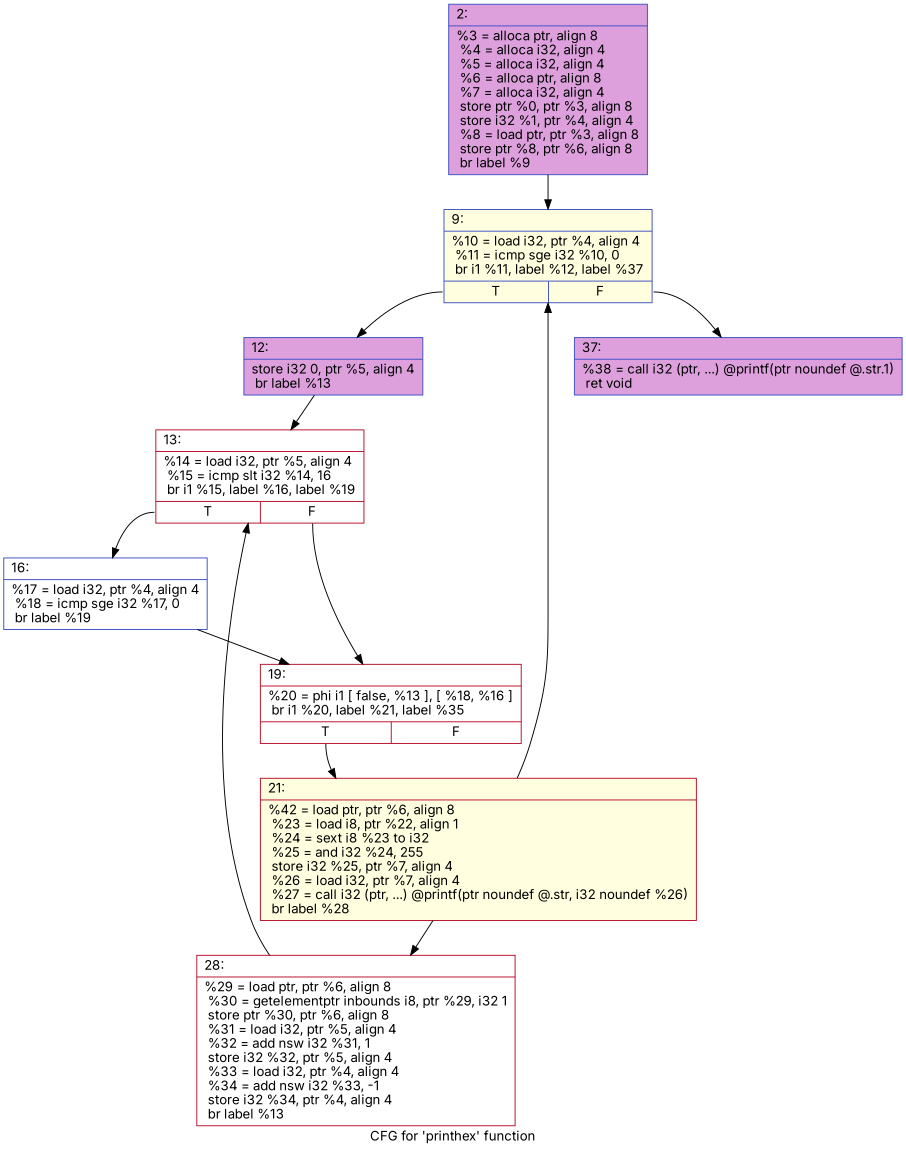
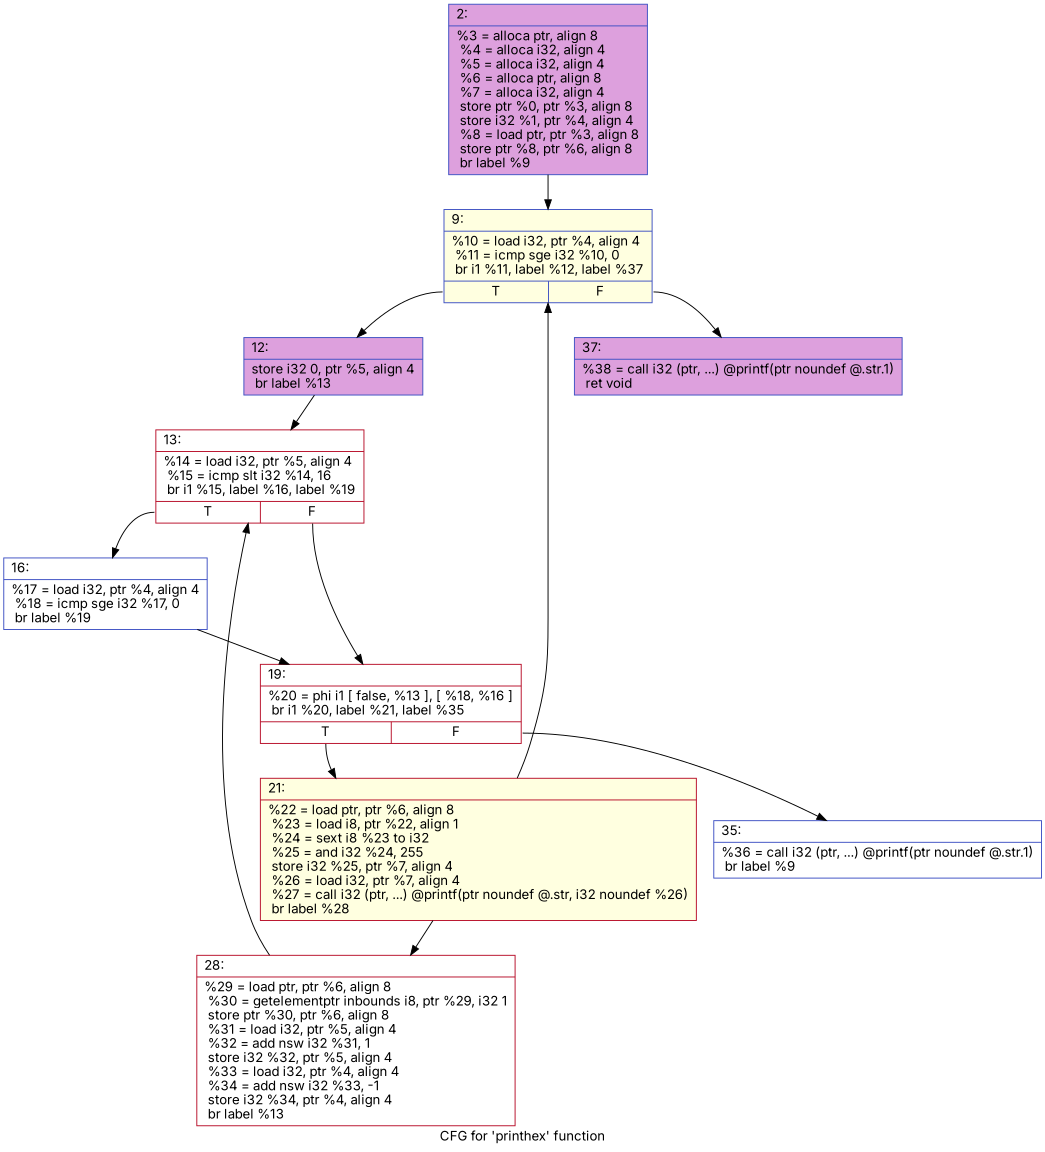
node "21:": text "%42 = load ptr, ptr %6, align 8" -> "%22 = load ptr, ptr %6, align 8"
node "35:": added
